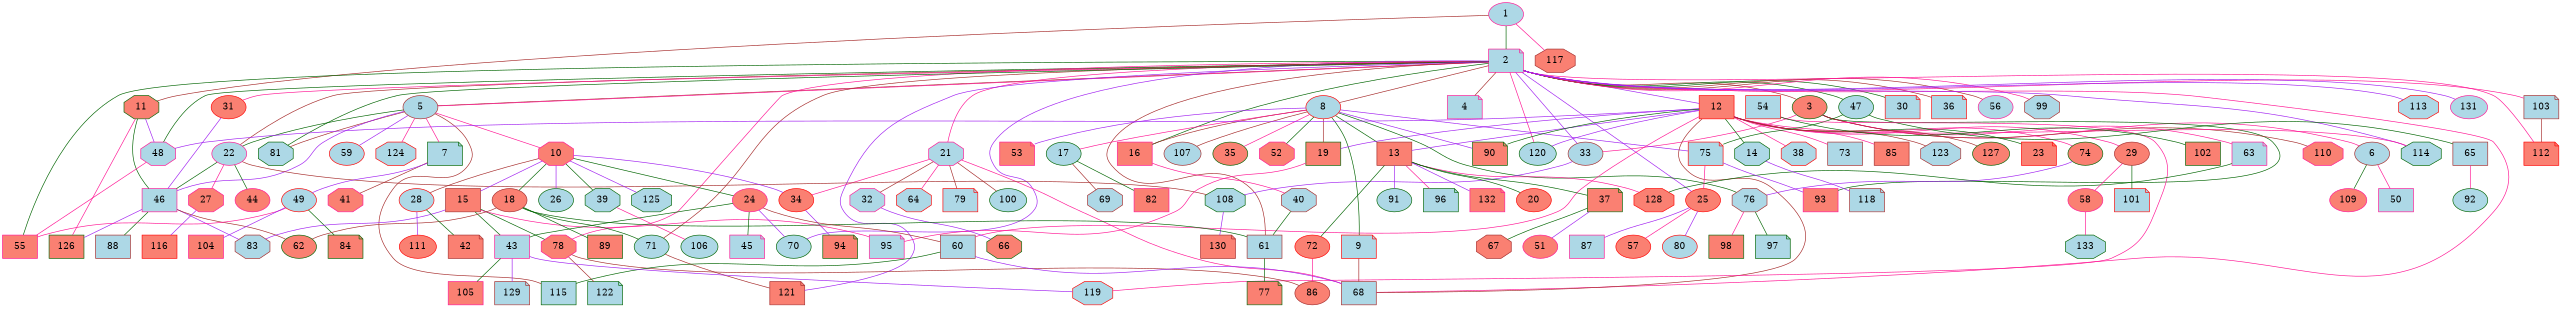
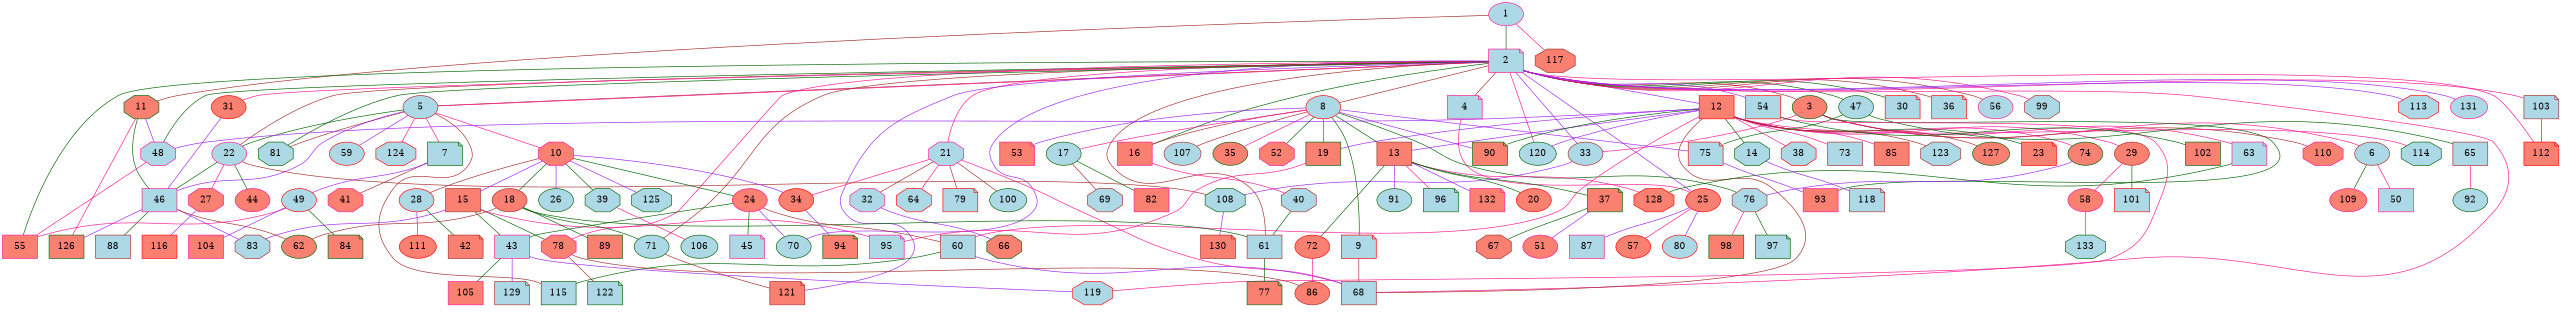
edge "2" -- "114": now "2" -- "54"
edge "75" -- "25": now "4" -- "25"
